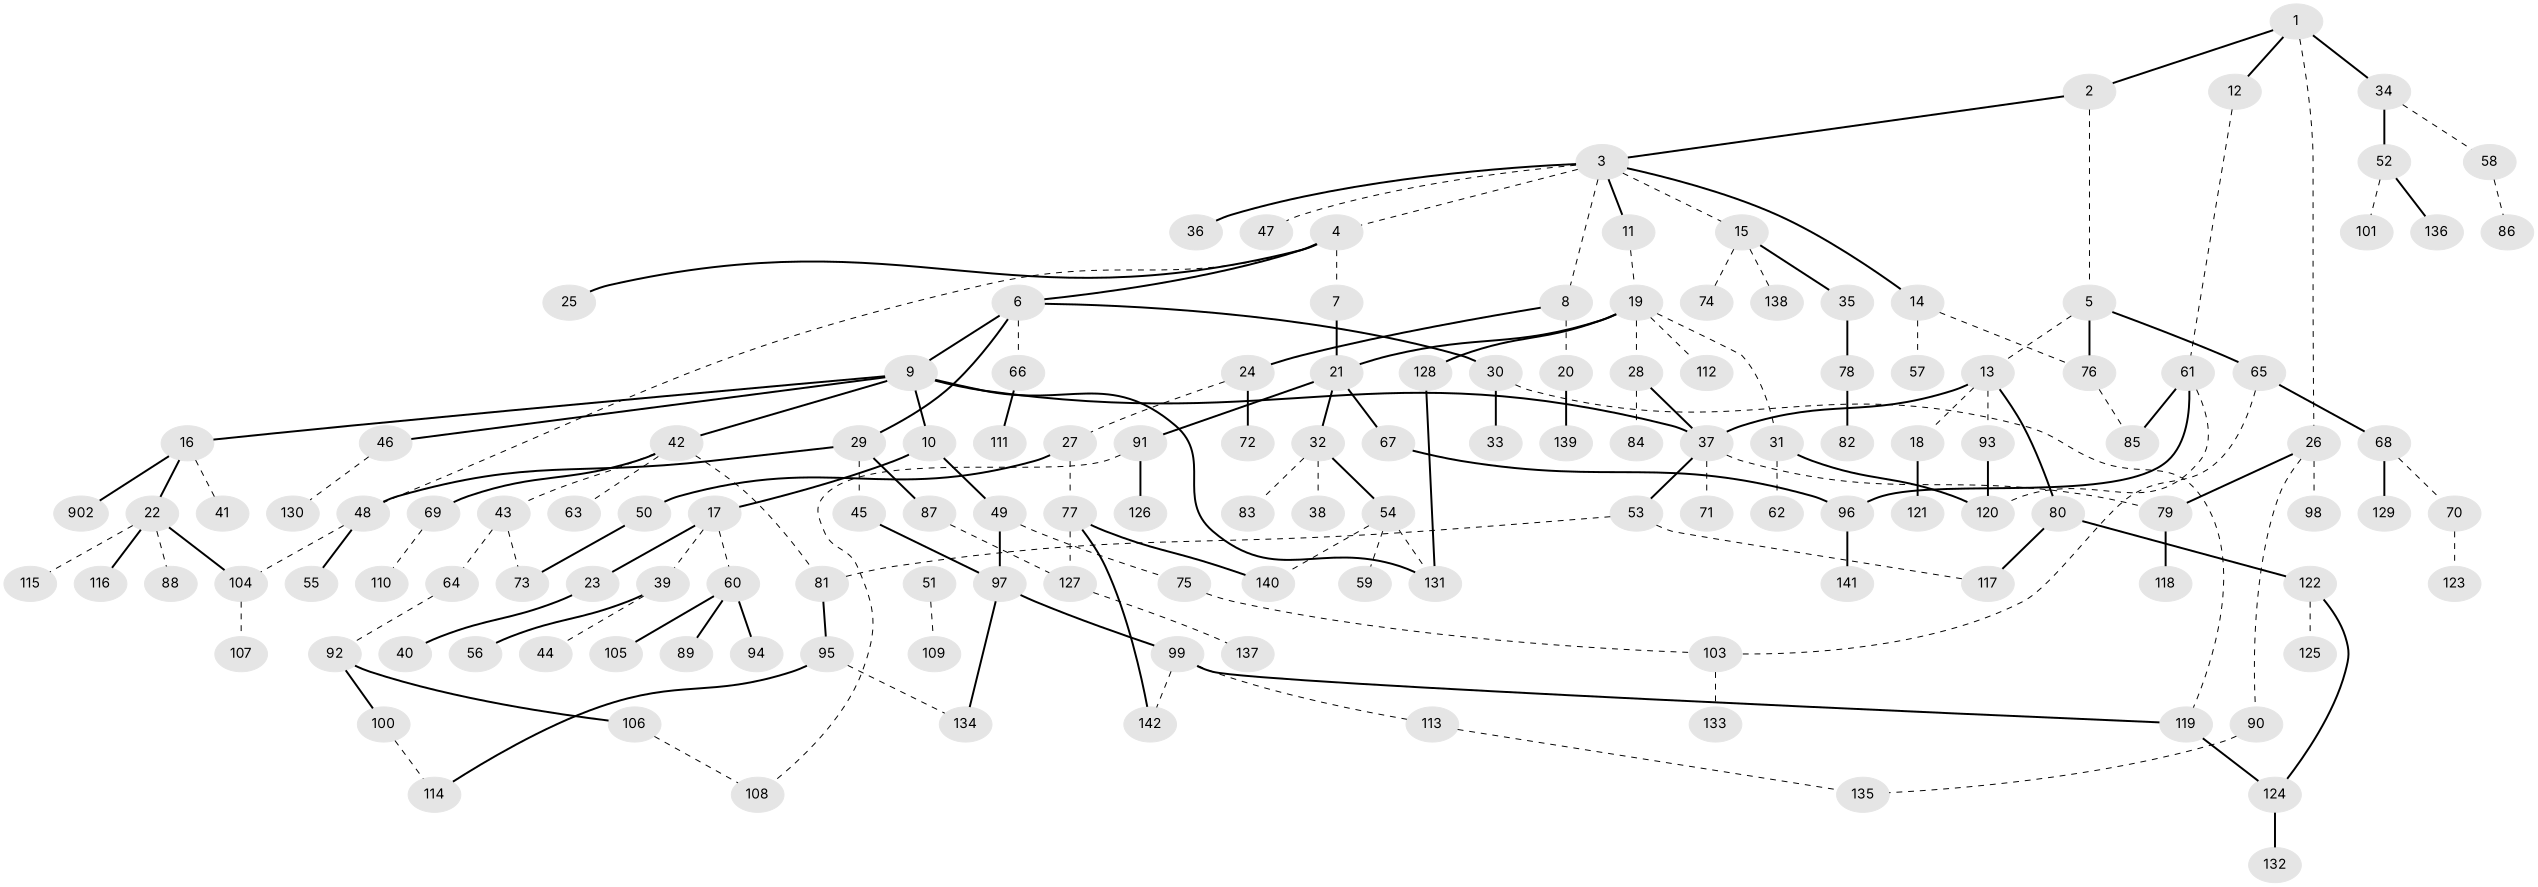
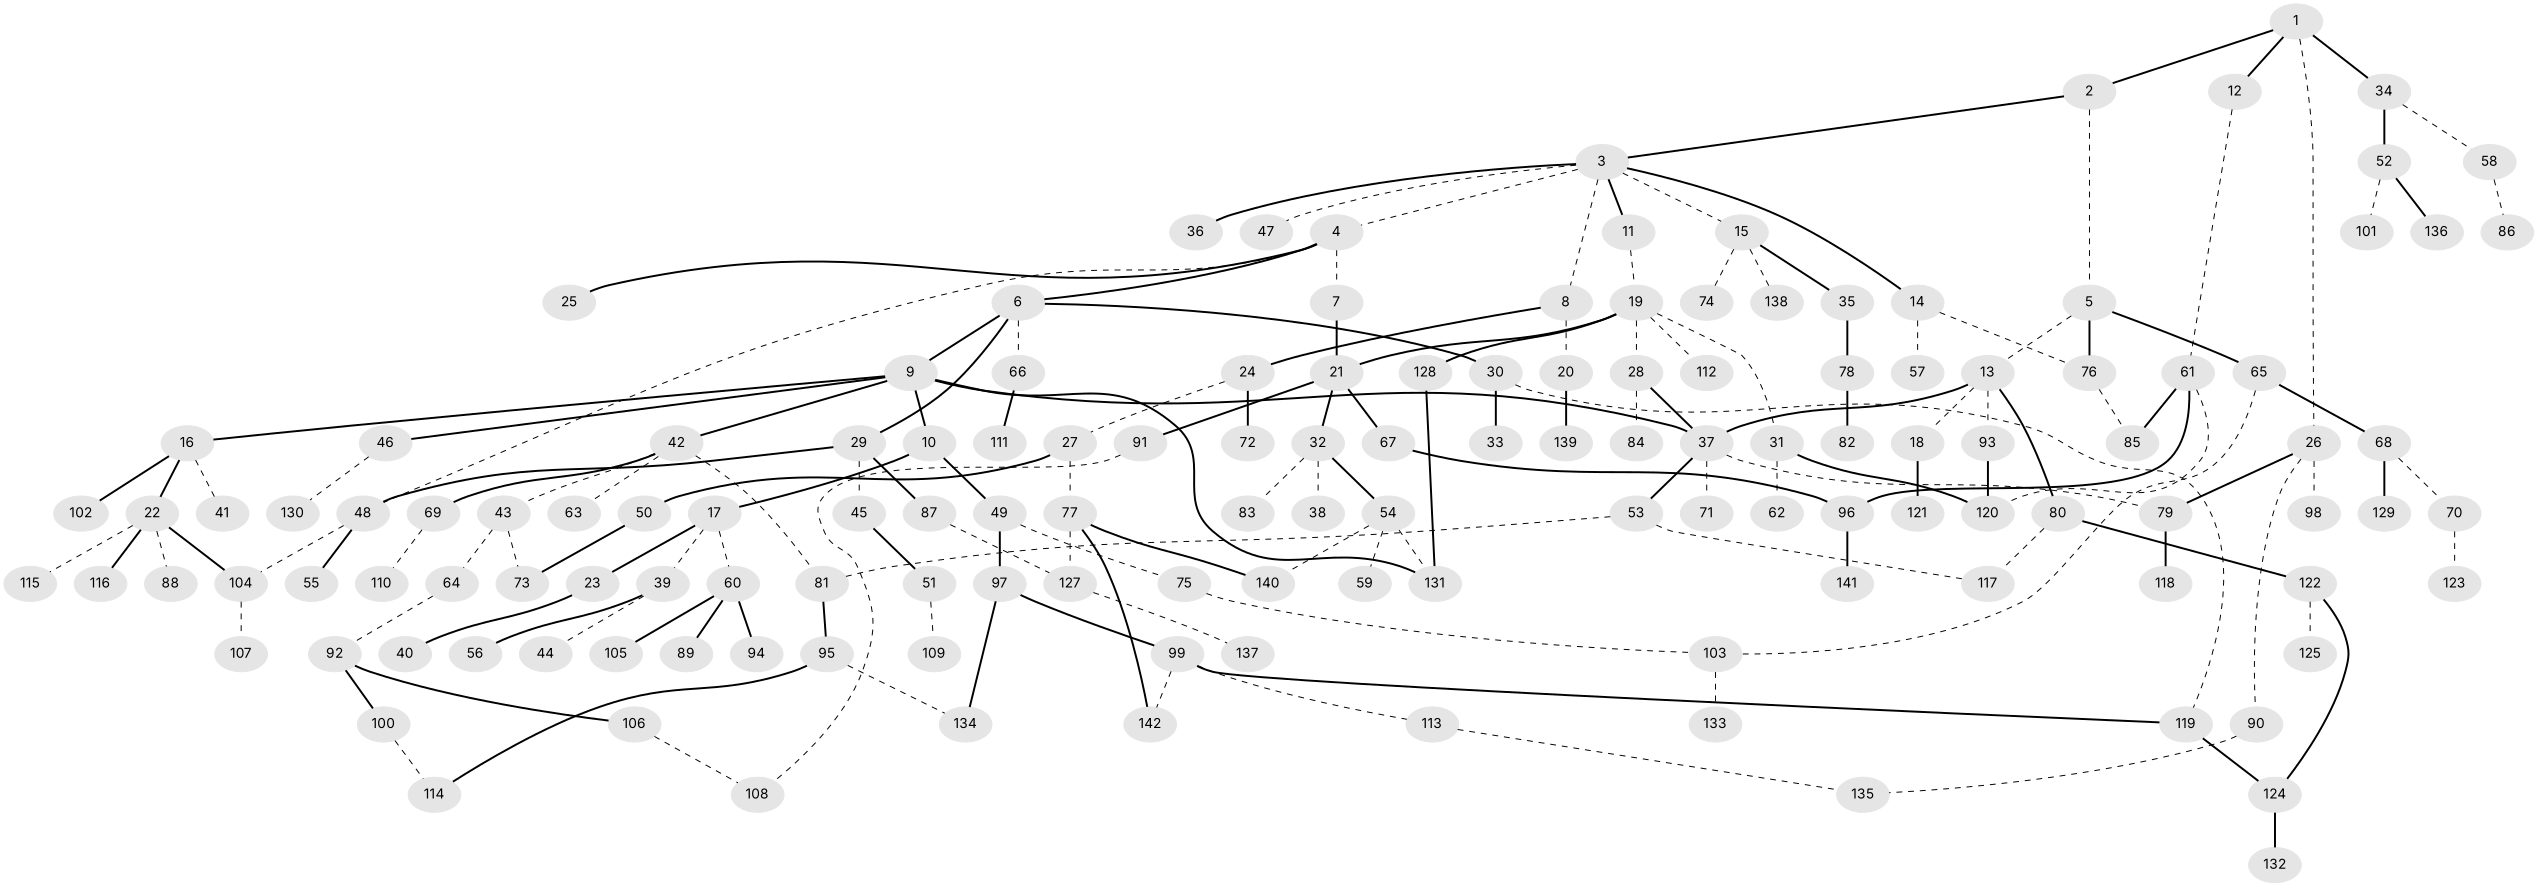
node "902": label "902" -> "102"
node "126": removed
edge "45" -- "97": now "45" -- "51"
edge "80" -- "117": style bold -> dashed
